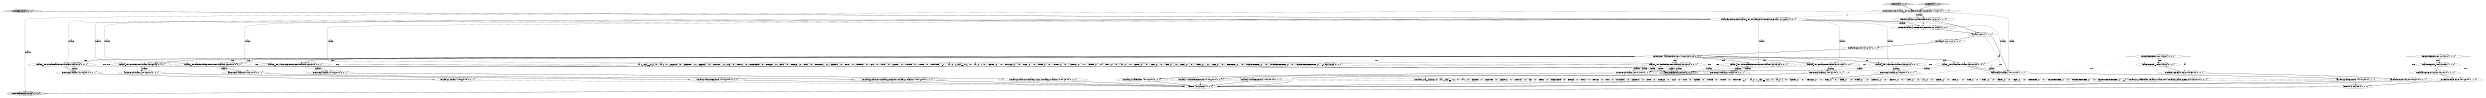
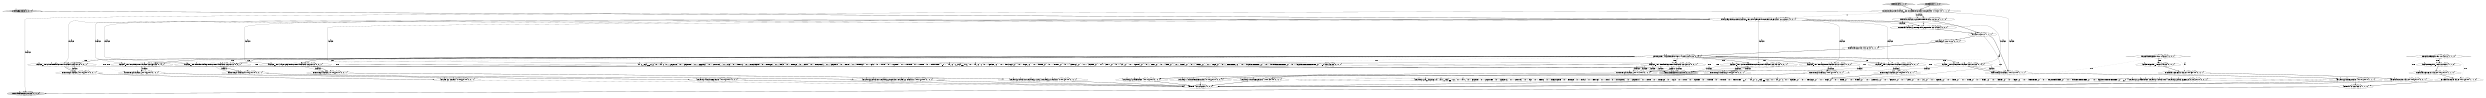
edge "enterOuterAlt(_localctx,2)@@@18@@@['0', '0', '1']" -> "{exitRule()}@@@98@@@['0', '0', '1']": now "enterOuterAlt(_localctx,2)@@@18@@@['0', '0', '1']" -> "{setState(570)extractExpression()}@@@19@@@['0', '0', '1']"
